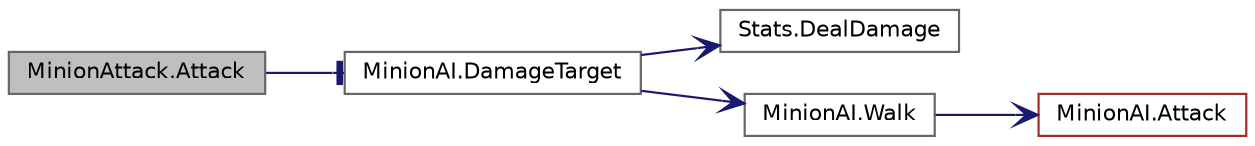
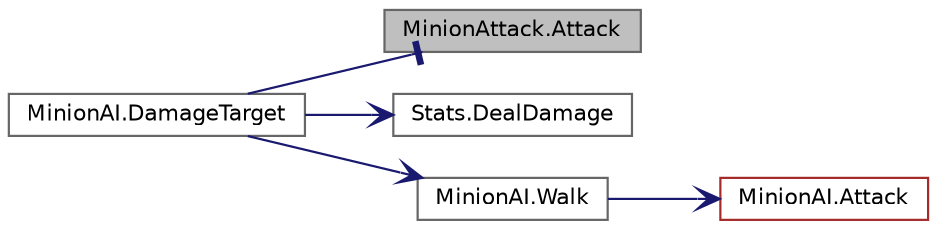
edge "MinionAttack.Attack" -> "MinionAI.DamageTarget": reversed
